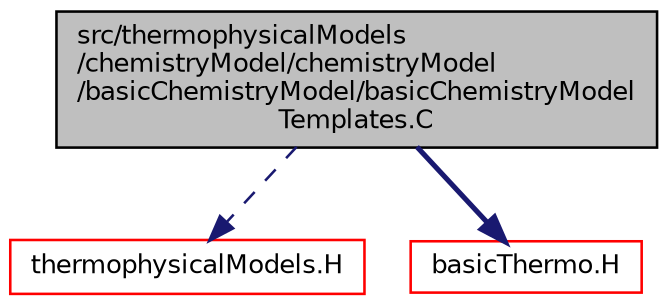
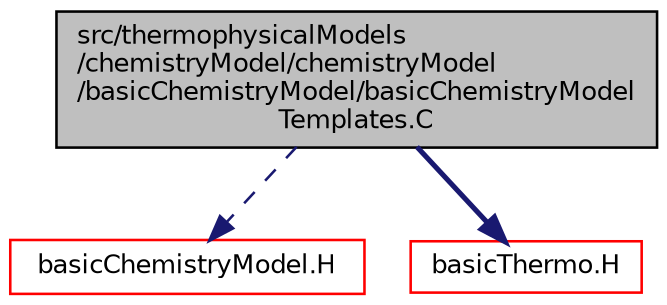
node "thermophysicalModels.H": label "thermophysicalModels.H" -> "basicChemistryModel.H"
